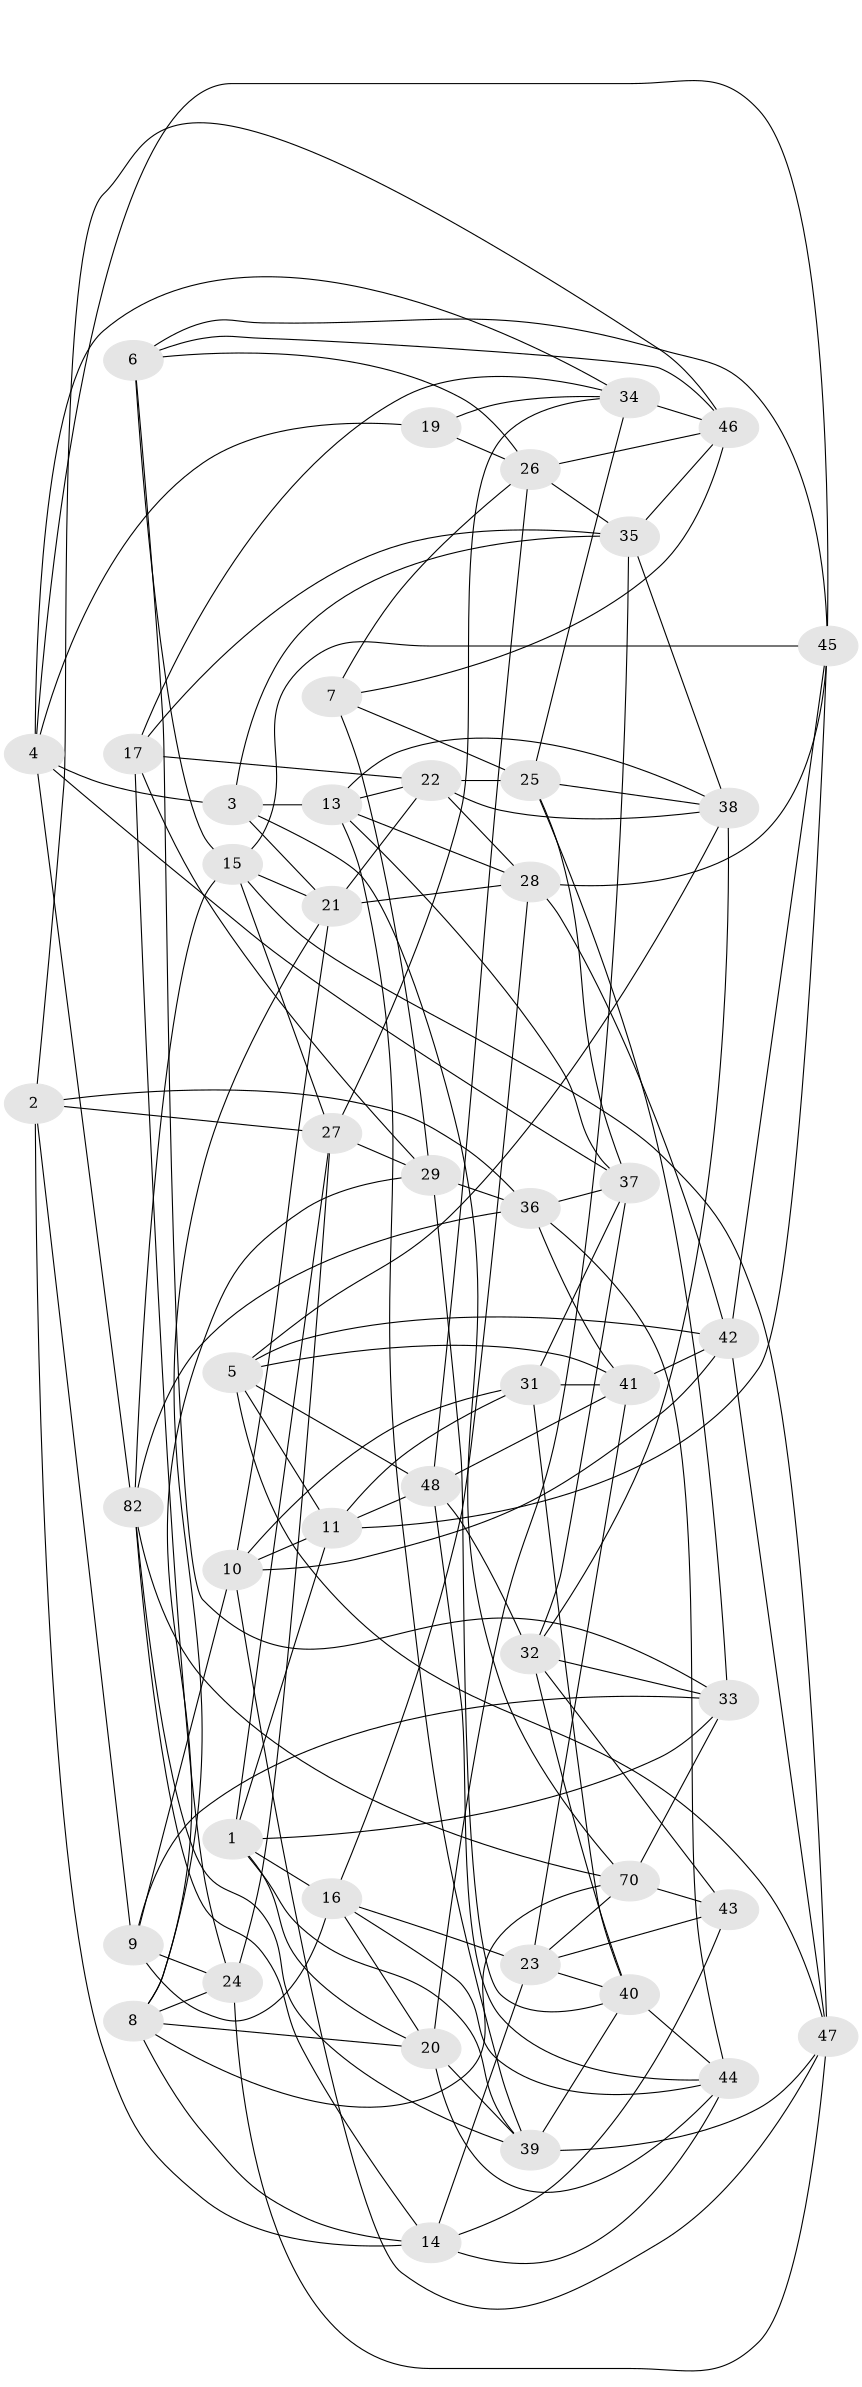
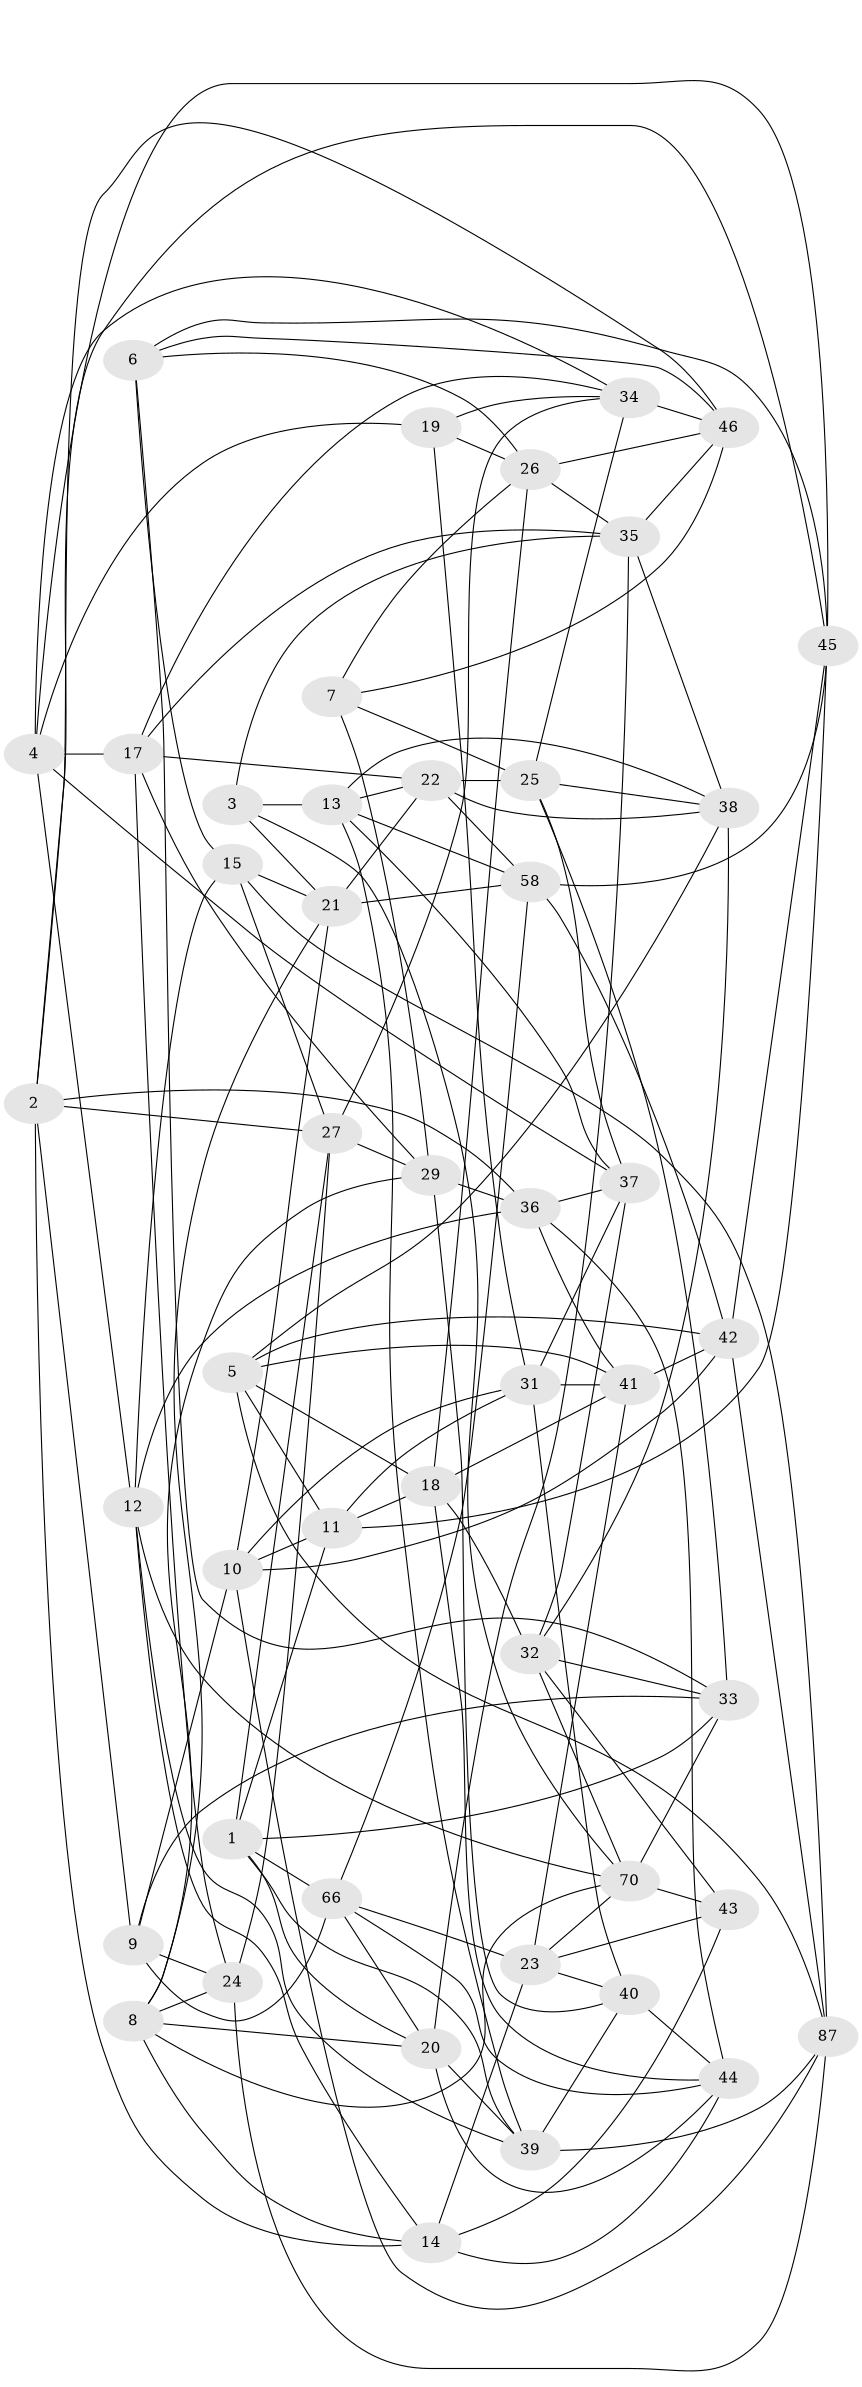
edge "45" -- "15": now "45" -- "2"
edge "4" -- "3": now "4" -- "17"
node "28": label "28" -> "58"
edge "19" -- "31": added
node "48": label "48" -> "18"
node "82": label "82" -> "12"
edge "32" -- "40": now "32" -- "70"
node "16": label "16" -> "66"
node "47": label "47" -> "87"
